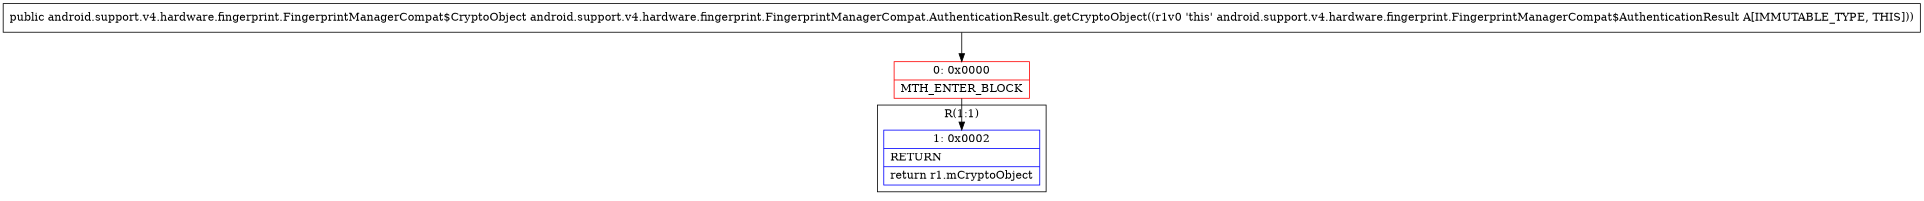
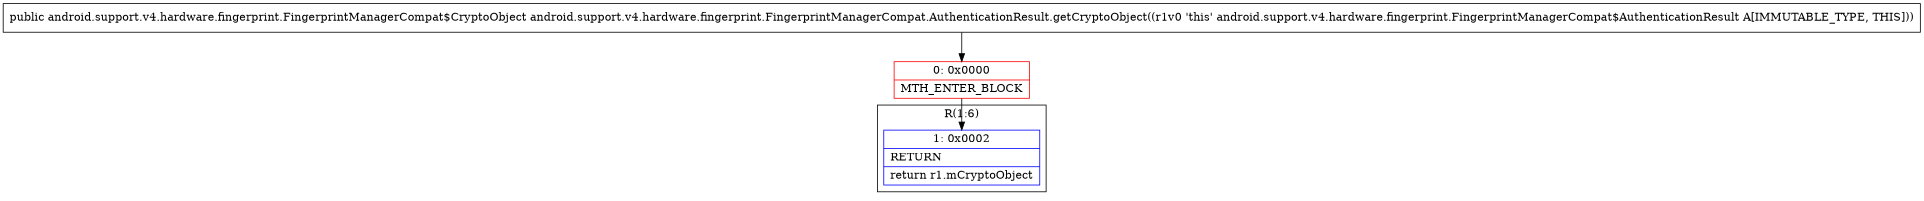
cluster "R(1:1)": label "R(1:1)" -> "R(1:6)"
